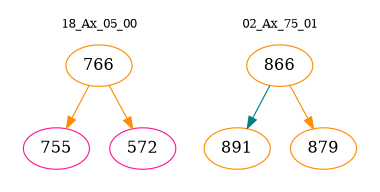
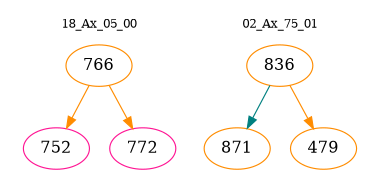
node "866": label "866" -> "836"
node "755": label "755" -> "752"
node "572": label "572" -> "772"
node "891": label "891" -> "871"
node "879": label "879" -> "479"
